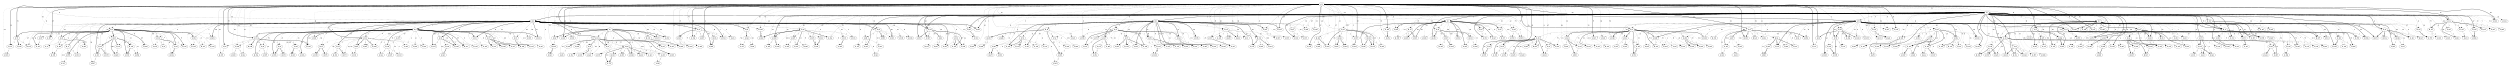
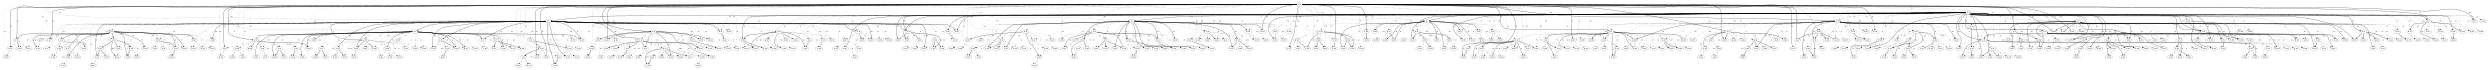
edge "id_2" -> "id_27": now "id_98" -> "id_27"
node "id_182": removed
edge "id_420" -> "id_262": now "id_100" -> "id_262"
edge "id_165" -> "id_412": now "id_16" -> "id_412"
edge "id_174" -> "id_394": reversed
